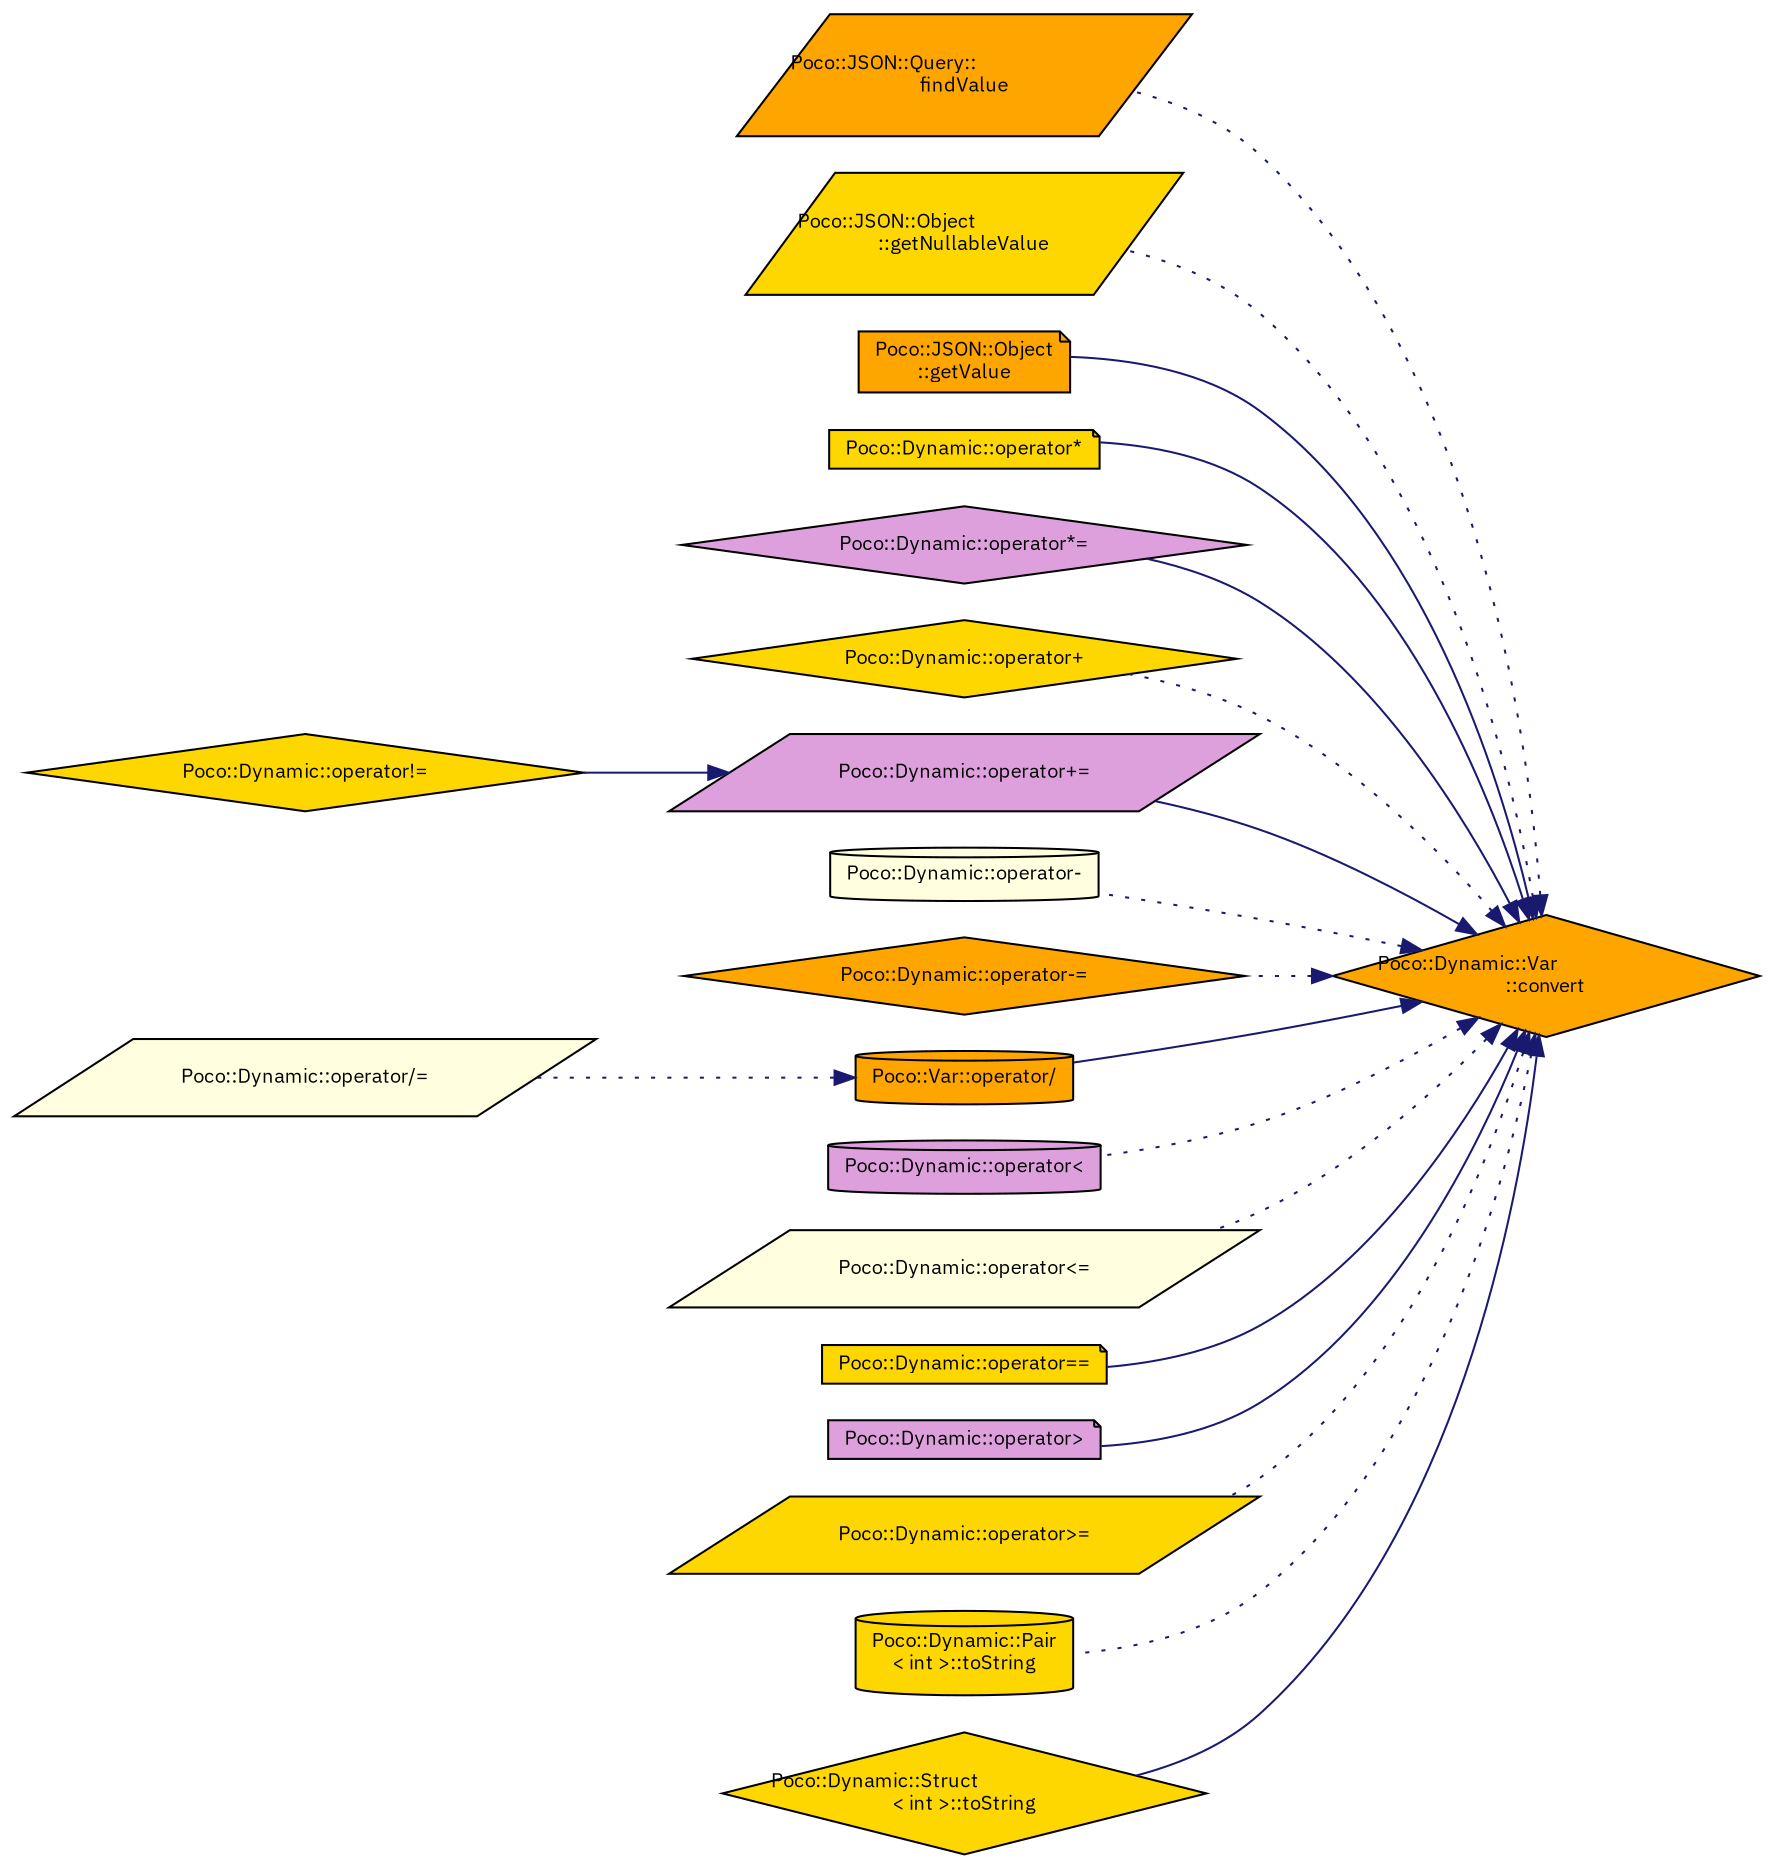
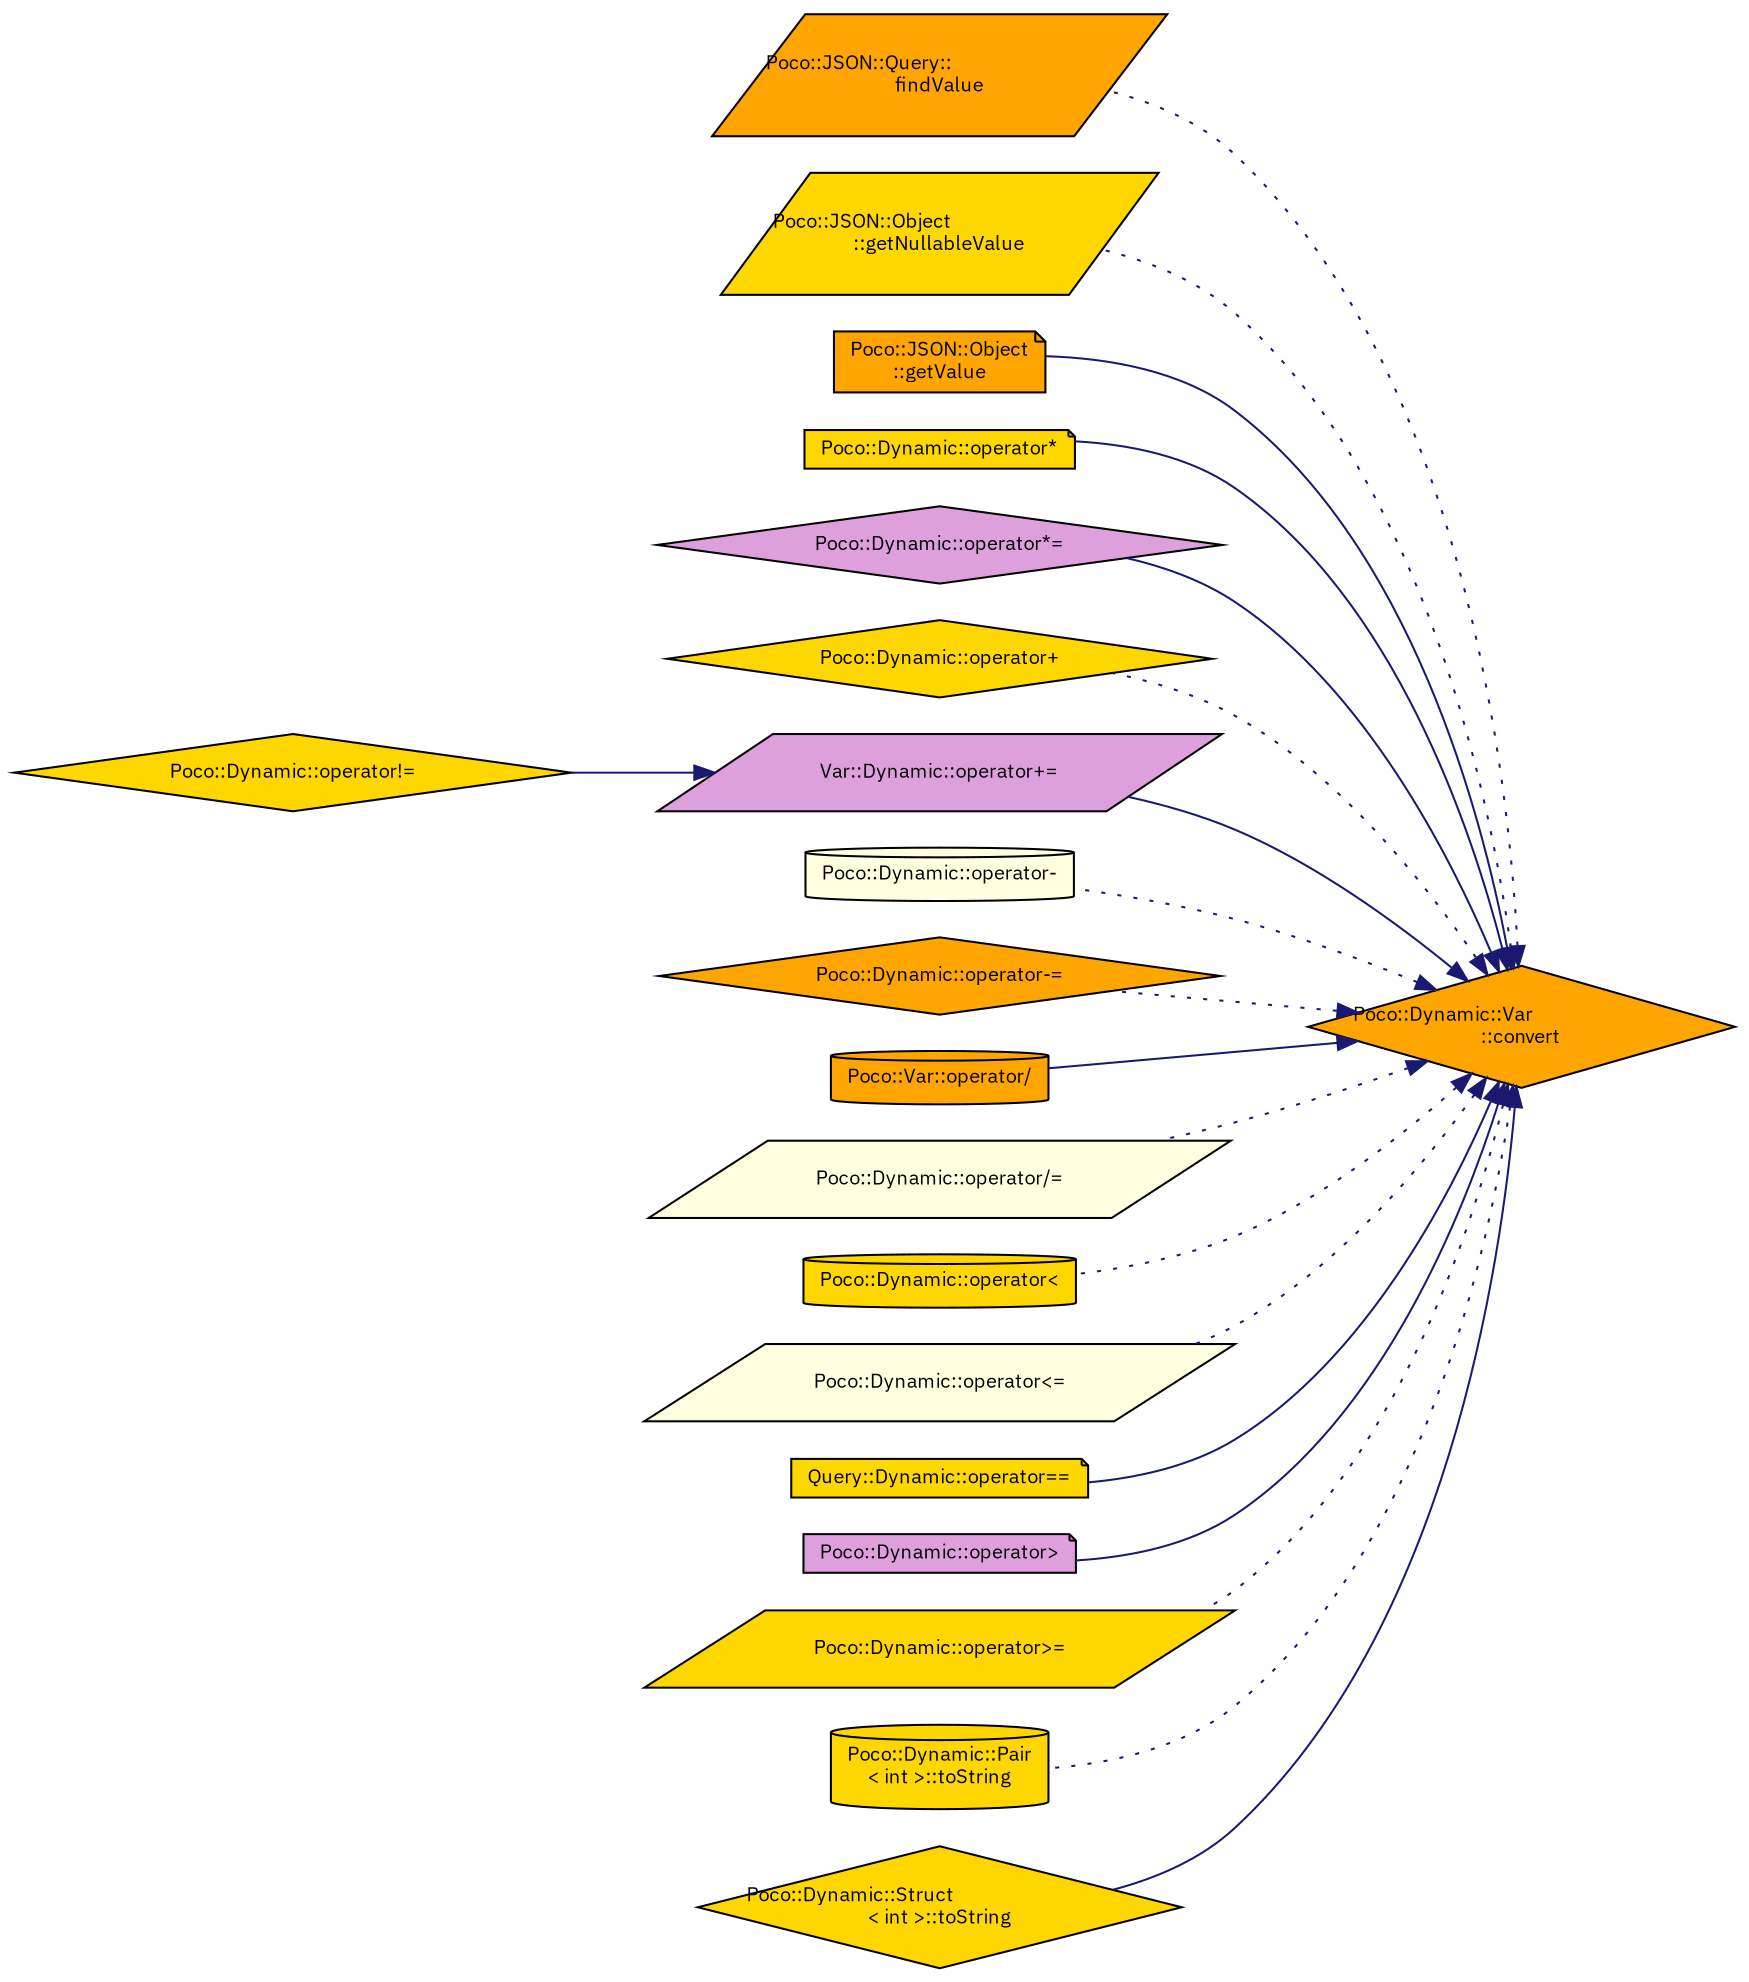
node "Poco::Dynamic::operator+=": label "Poco::Dynamic::operator+=" -> "Var::Dynamic::operator+="
edge "Poco::Dynamic::operator/=" -> "Poco::Var::operator/": now "Poco::Dynamic::operator/=" -> "Poco::Dynamic::Var ::convert"
node "Poco::Dynamic::operator<": fillcolor plum -> gold
node "Poco::Dynamic::operator==": label "Poco::Dynamic::operator==" -> "Query::Dynamic::operator=="
